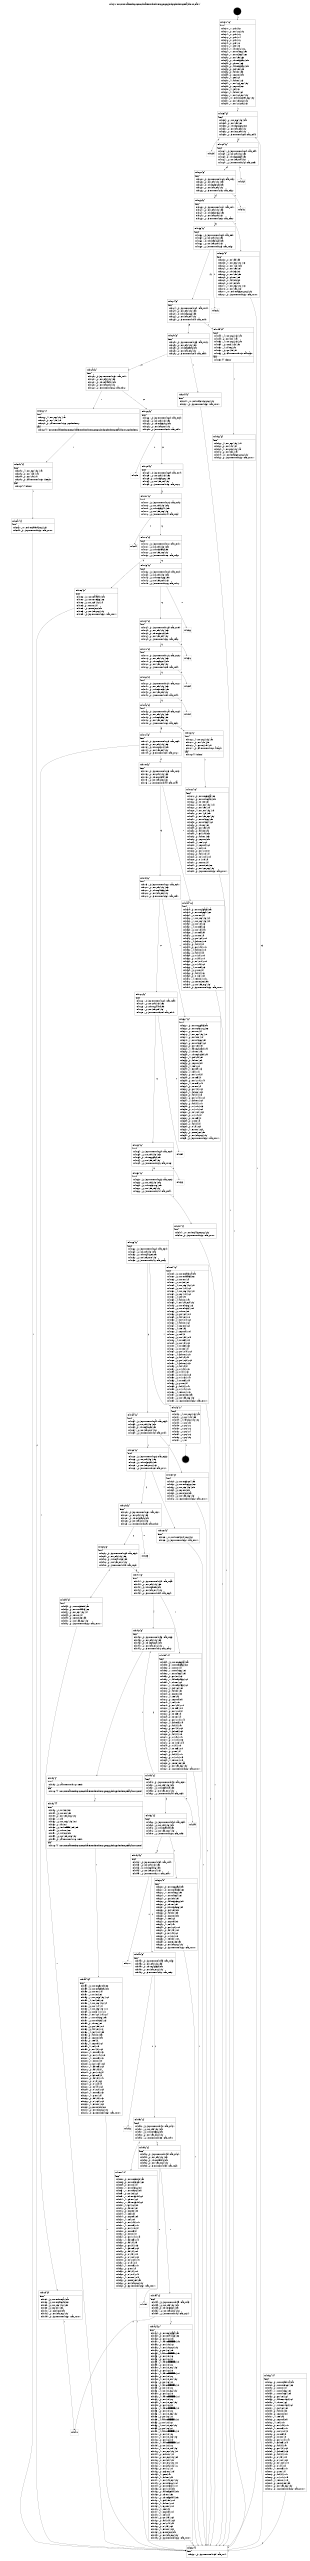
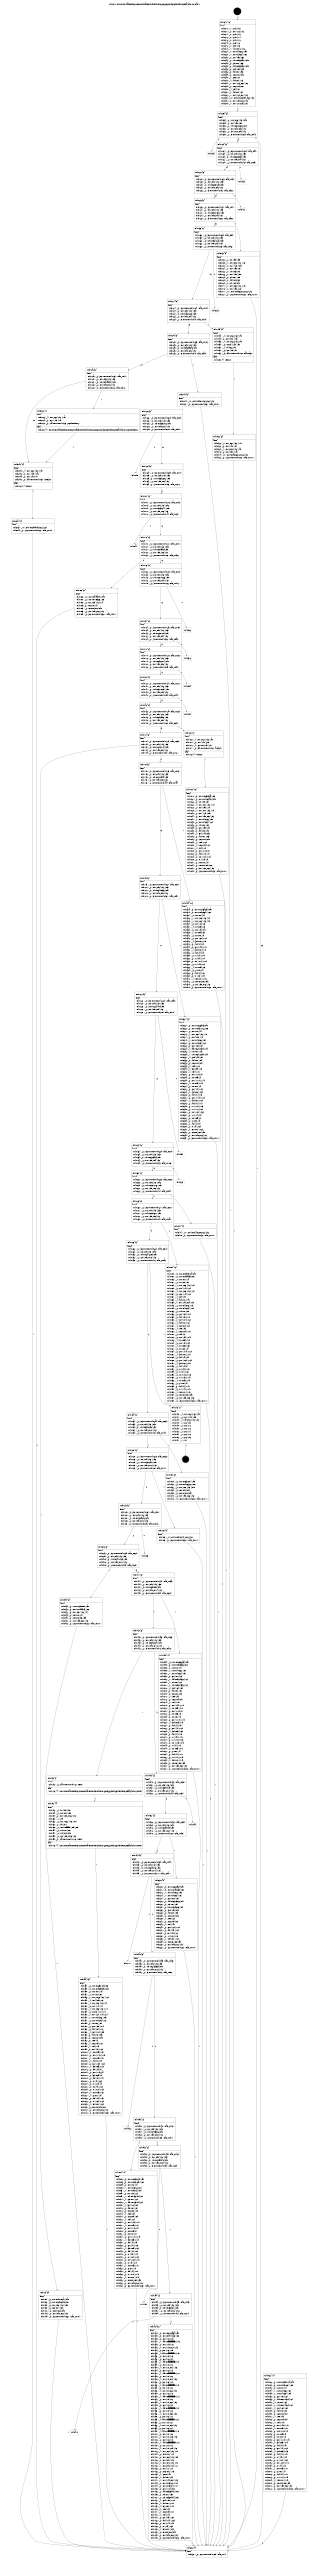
edge "0x4016ac [28]" -> "0x4016c8 [28]": now "0x4016ac [28]" -> "0x402092 [15]"
node "0x40186c [28]": added
edge "0x40194c [28]" -> "0x401930 [28]": reversed
edge "0x402367 [157]" -> "0x402587 [5]": added, label "1"
edge "0x401cf1 [30]" -> "0x401a10": now "0x401cf1 [30]" -> "0x402587 [5]"
